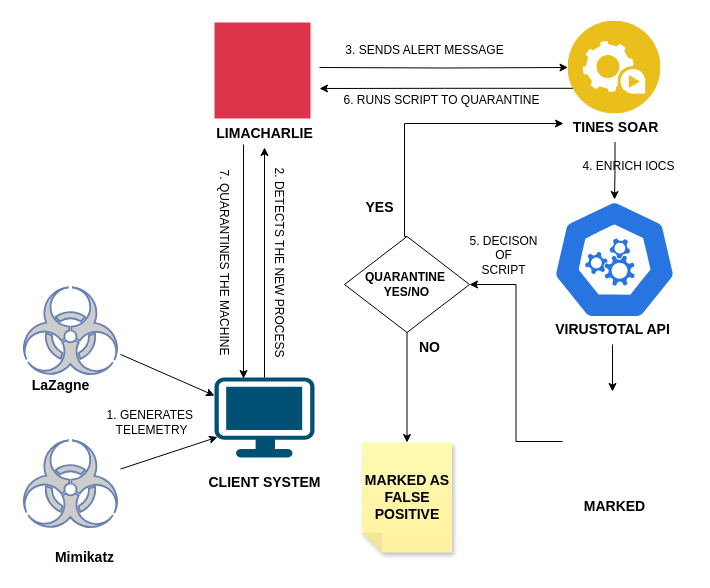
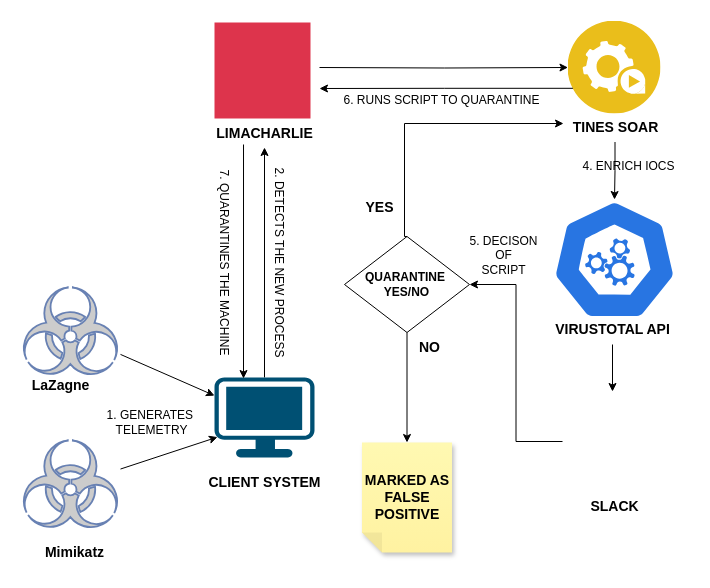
node "3. SENDS ALERT MESSAGE": removed
node "MARKED": label "MARKED" -> "SLACK"
node "Mimikatz": moved (84, 557) -> (74, 552)
